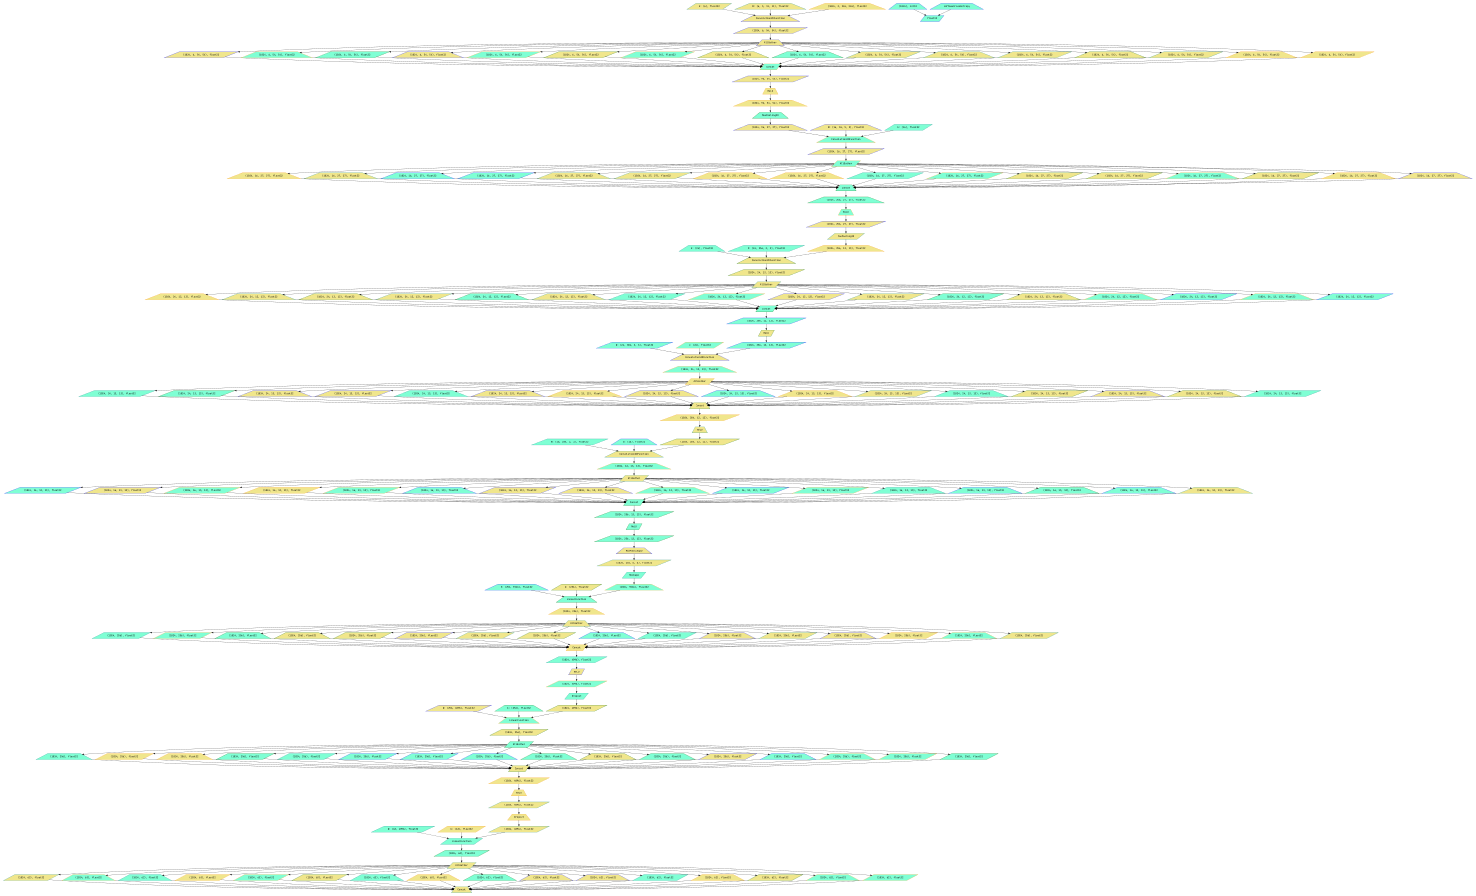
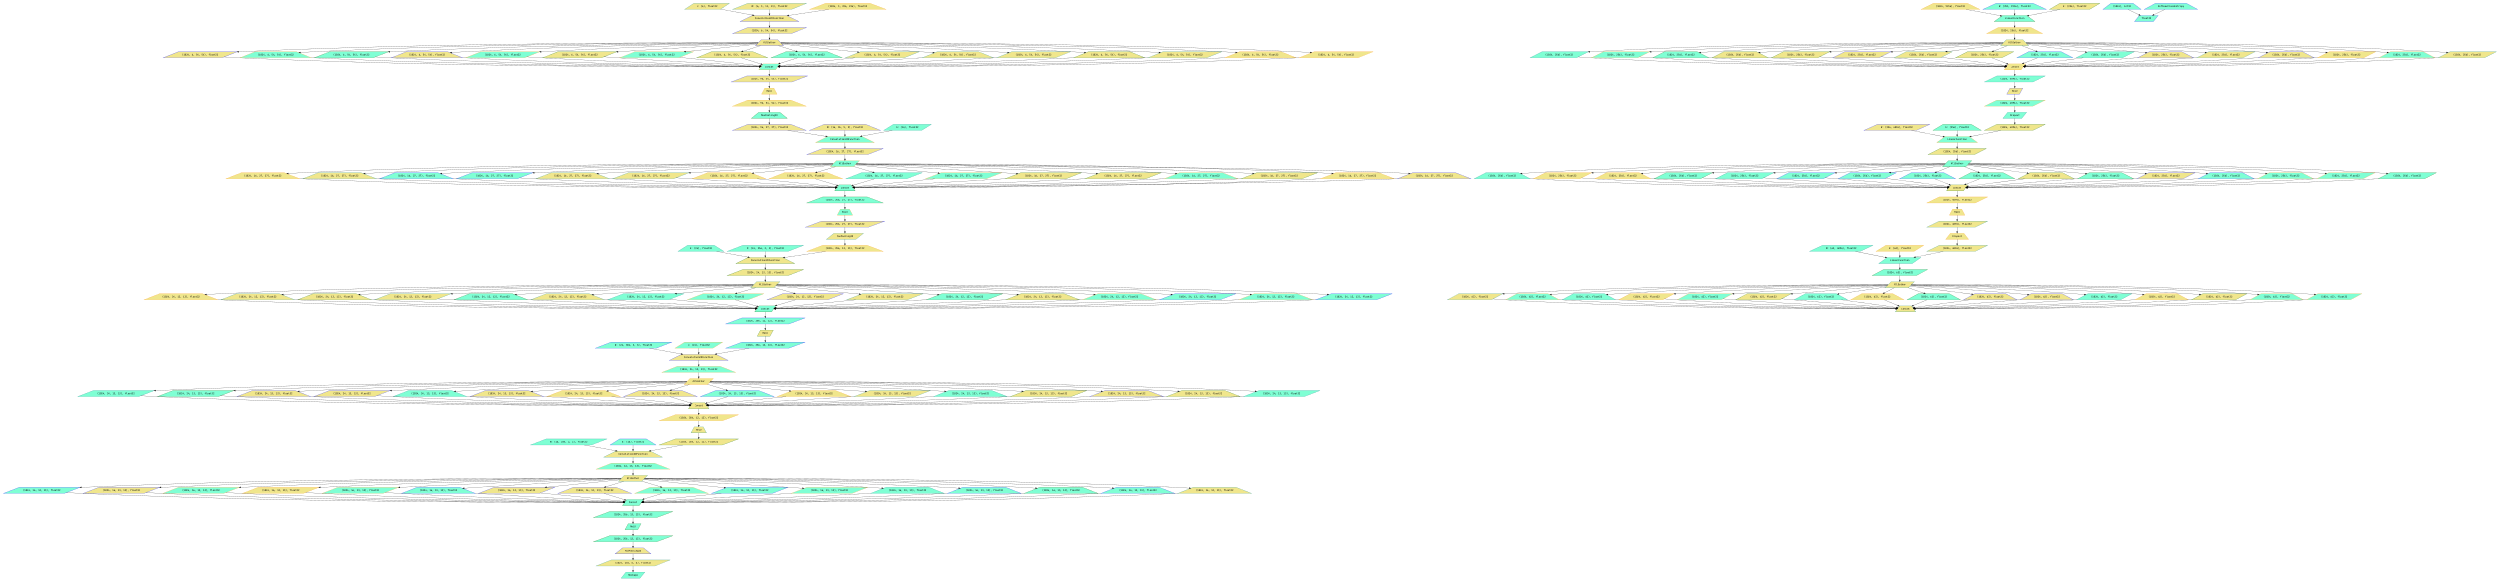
node "W: (6, 3, 11, 11), float32": shape trapezium -> parallelogram
edge "Reshape" -> "(1024, 9216), float32": removed
node "(1024, 9216), float32": fillcolor aquamarine -> khaki
